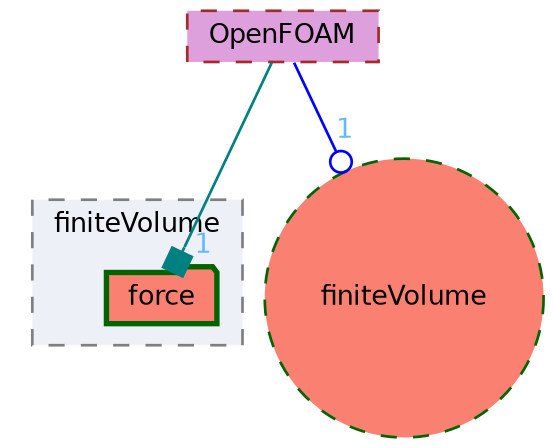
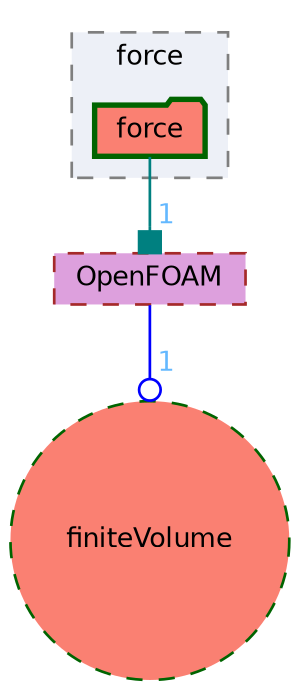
edge "OpenFOAM" -> "force": reversed
cluster "finiteVolume": label "finiteVolume" -> "force"
